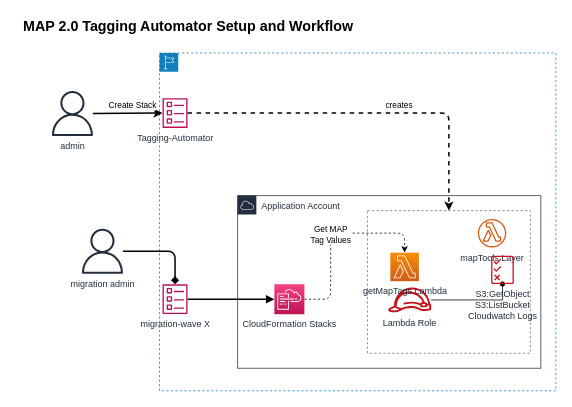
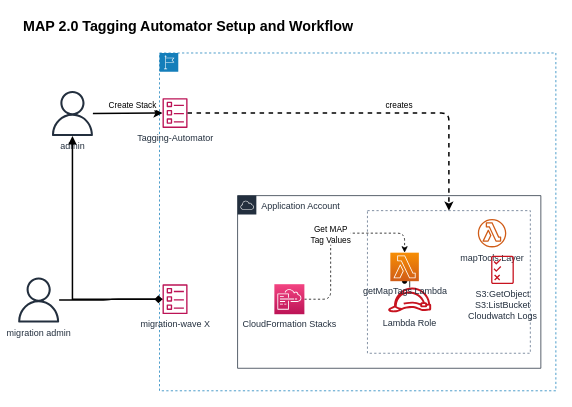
node "migration admin": moved (102, 251) -> (39, 300)
edge "Lambda Role" -> "S3:GetObject S3:ListBucket Cloudwatch Logs": now "Lambda Role" -> "getMapTags Lambda"
edge "migration-wave X" -> "CloudFormation Stacks": now "migration-wave X" -> "admin"
